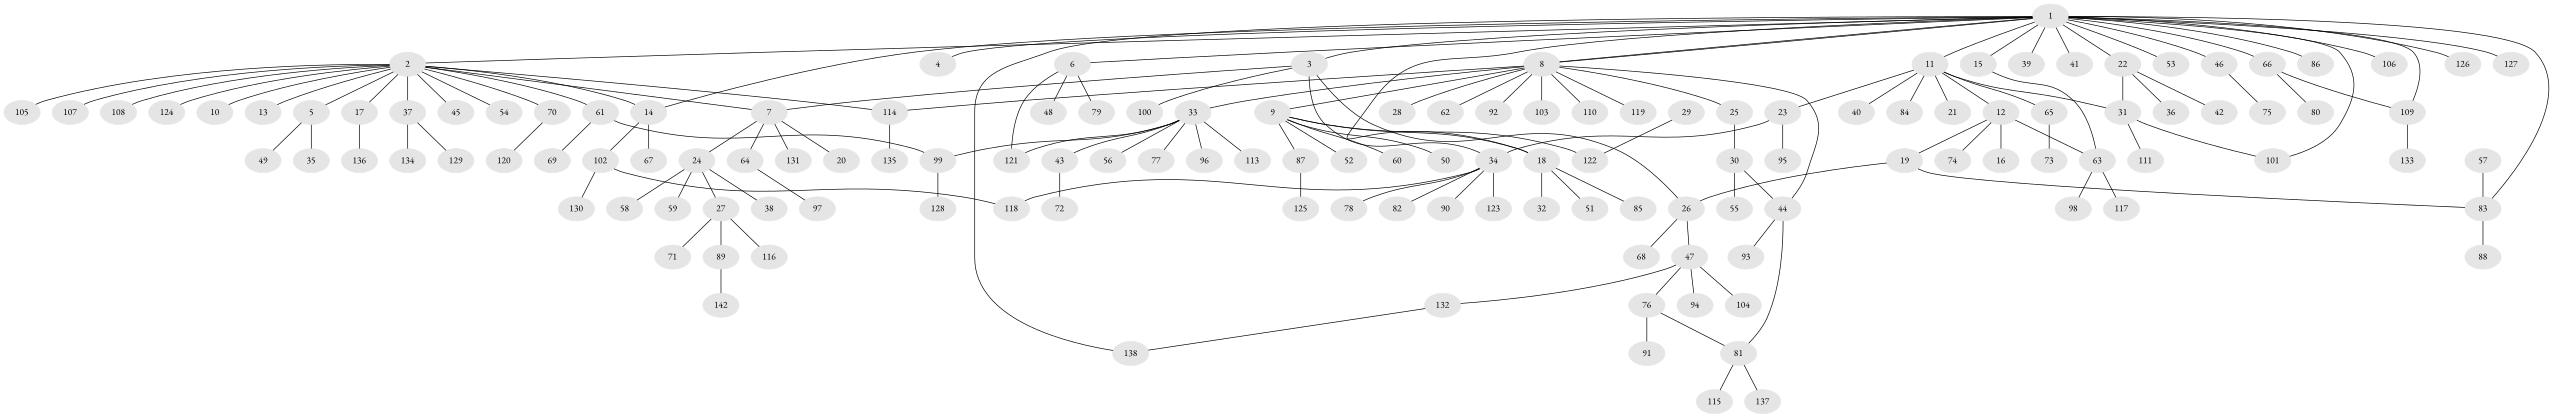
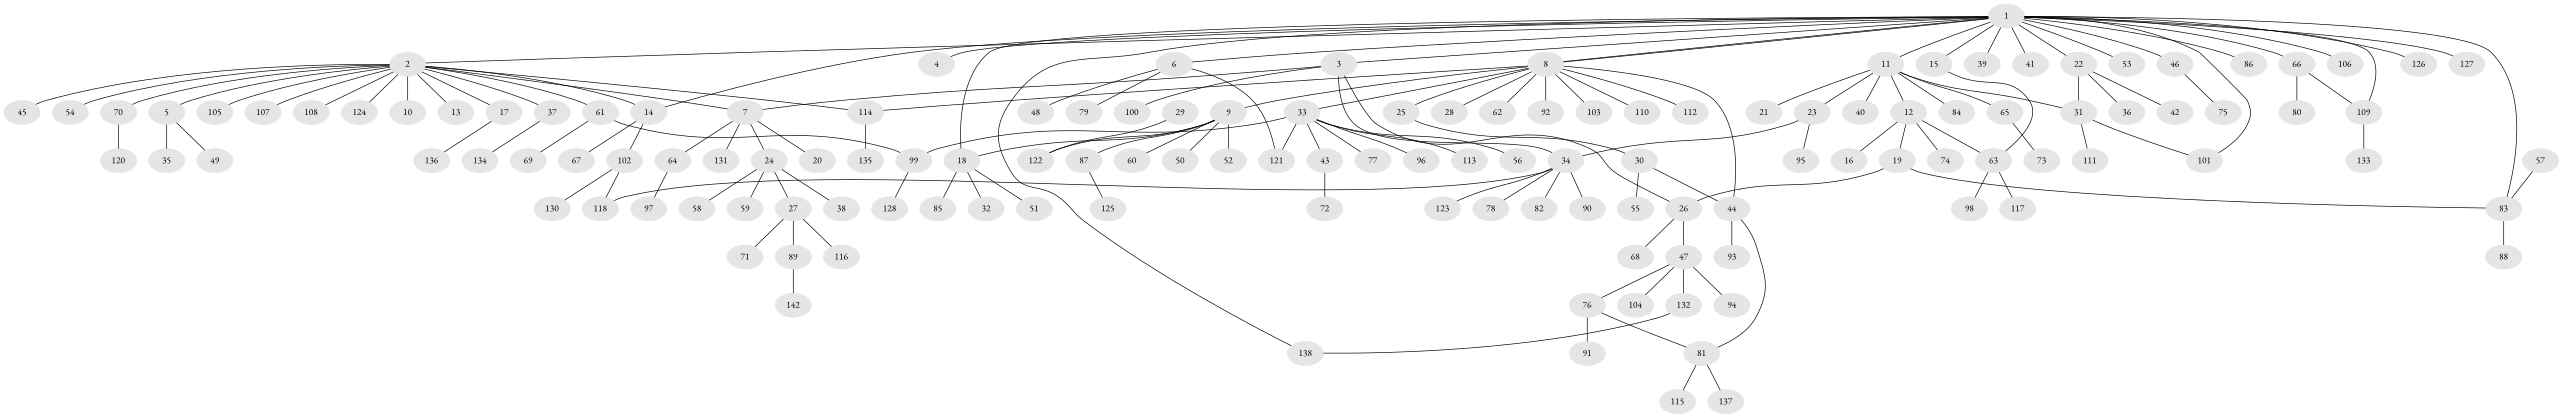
node "119": label "119" -> "112"
node "129": removed
